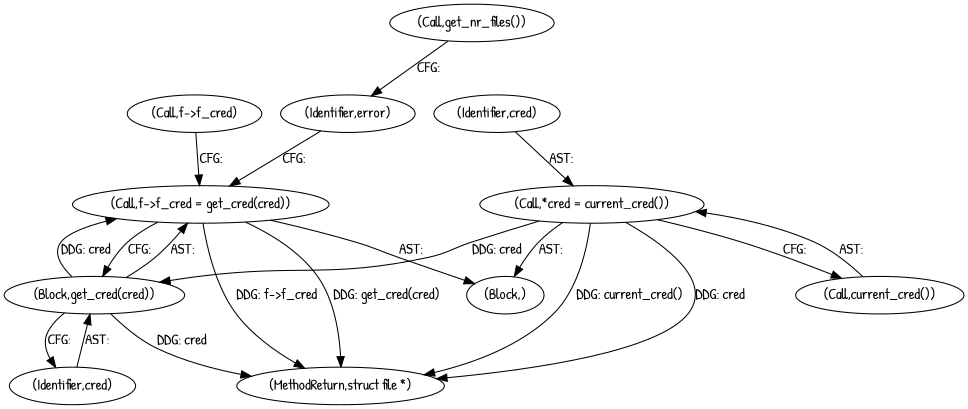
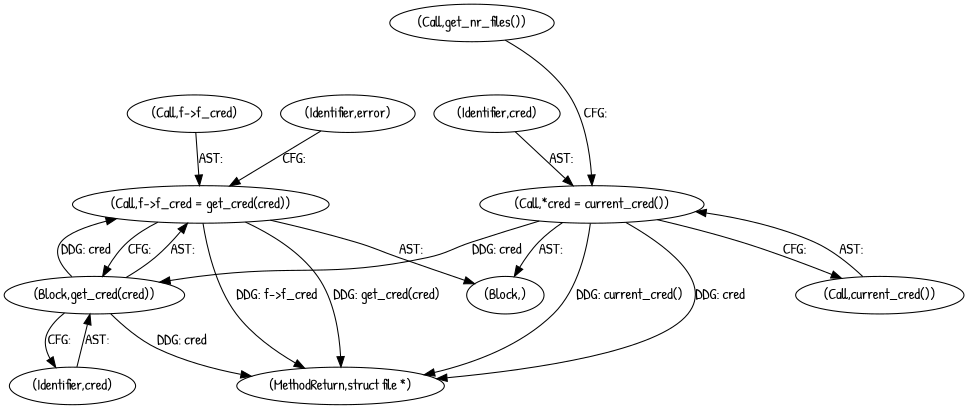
edge "(Call,get_nr_files())" -> "(Identifier,error)": now "(Call,get_nr_files())" -> "(Call,*cred = current_cred())"
edge "(Call,f->f_cred)" -> "(Call,f->f_cred = get_cred(cred))": label "CFG: " -> "AST: "
